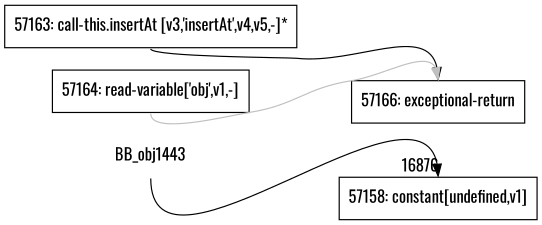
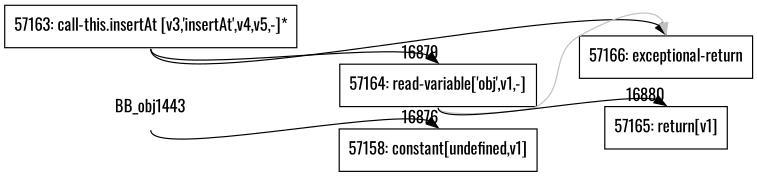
edge "57163: call-this.insertAt [v3,'insertAt',v4,v5,-]*" -> "57164: read-variable['obj',v1,-]": added
node "57165: return[v1]": added
